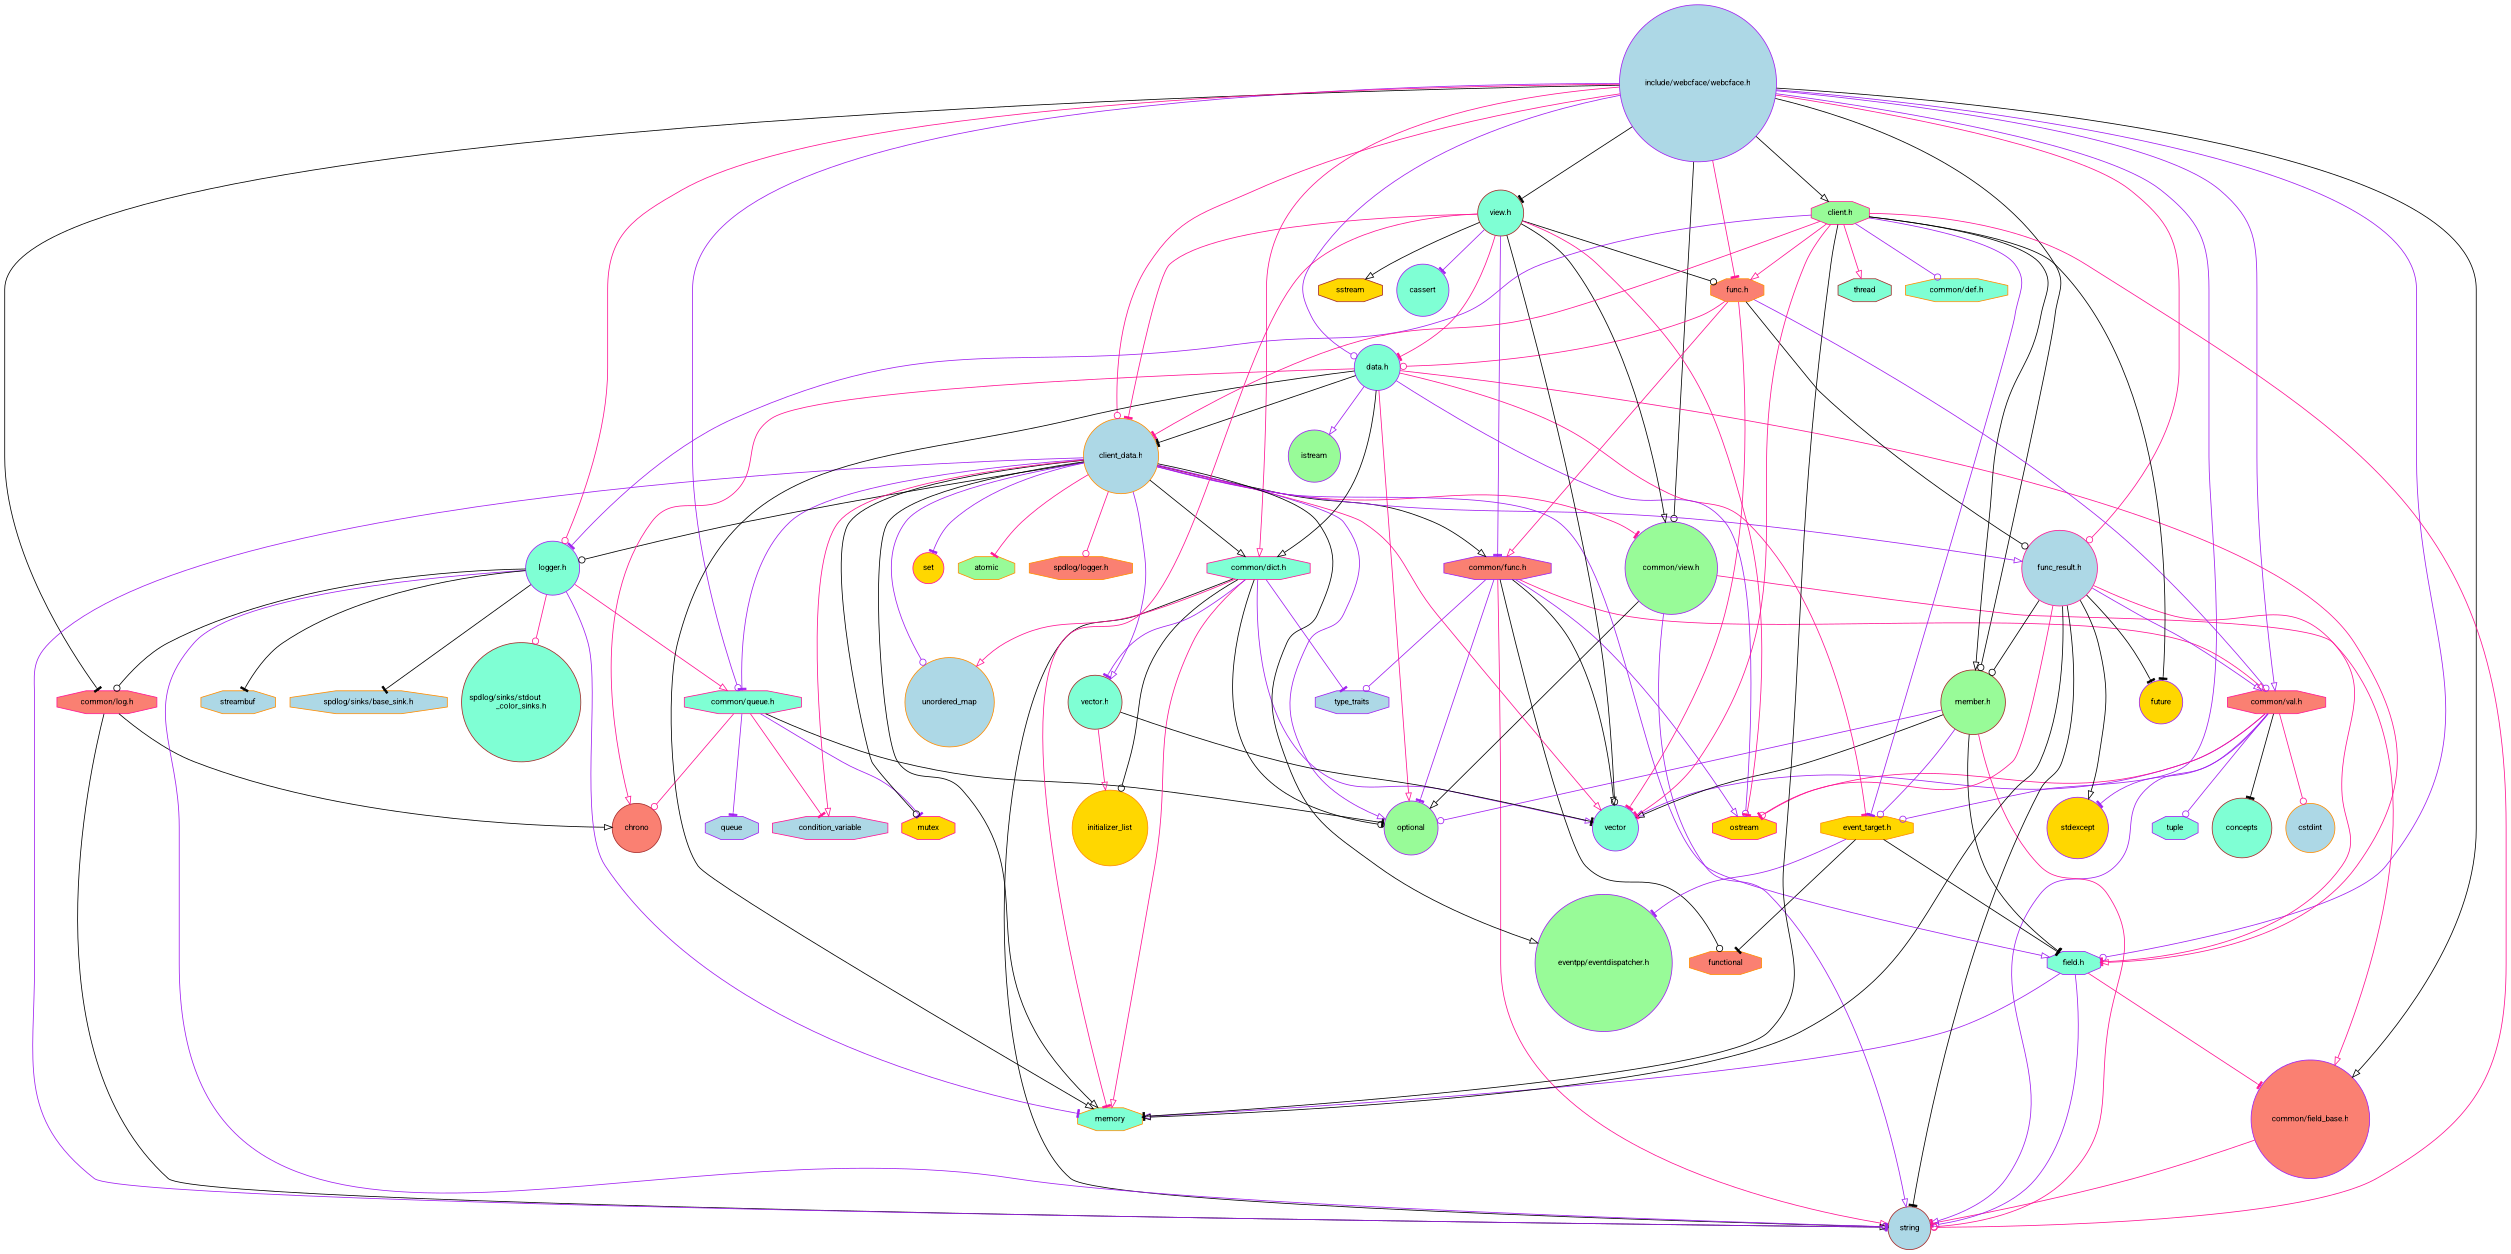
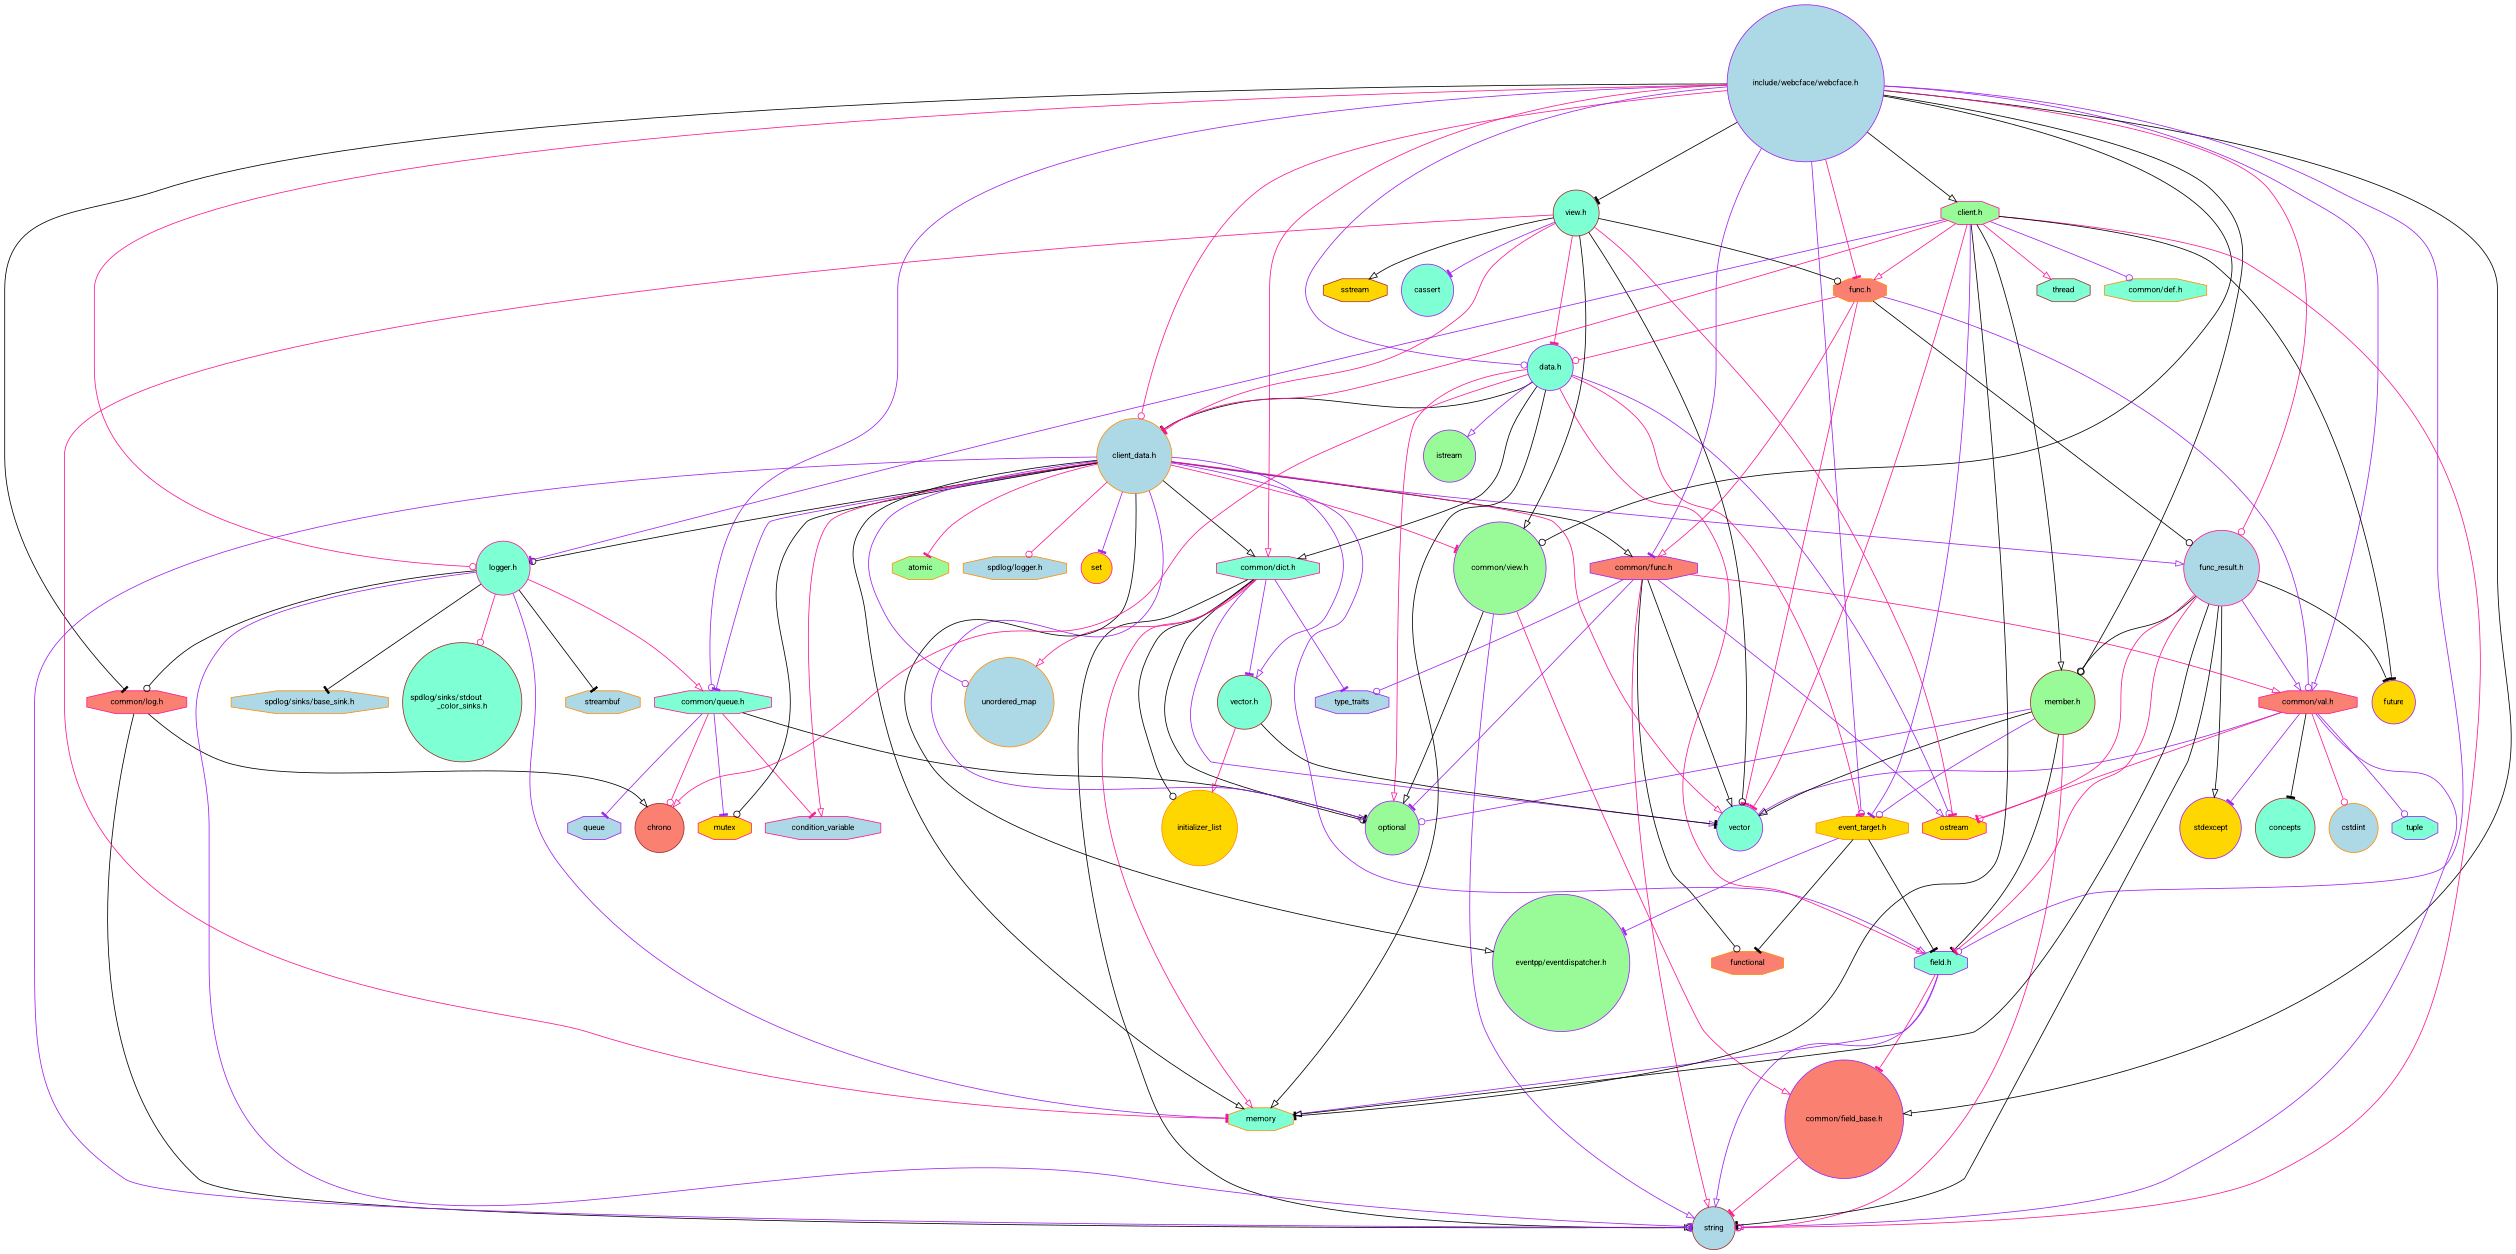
edge "view.h" -> "common/func.h": now "include/webcface/webcface.h" -> "common/func.h"
node "logger.h": color purple -> deeppink
node "spdlog/logger.h": fillcolor salmon -> lightblue
